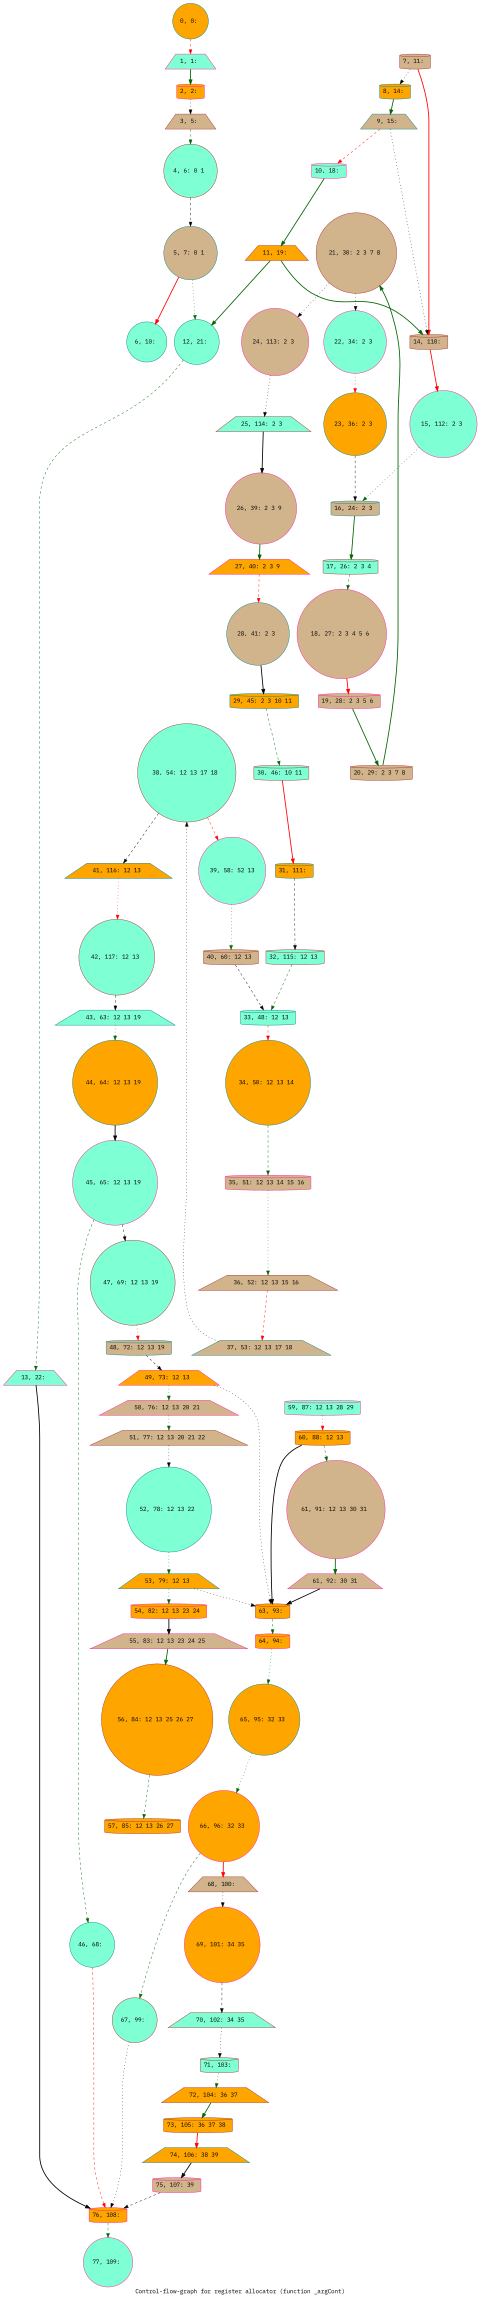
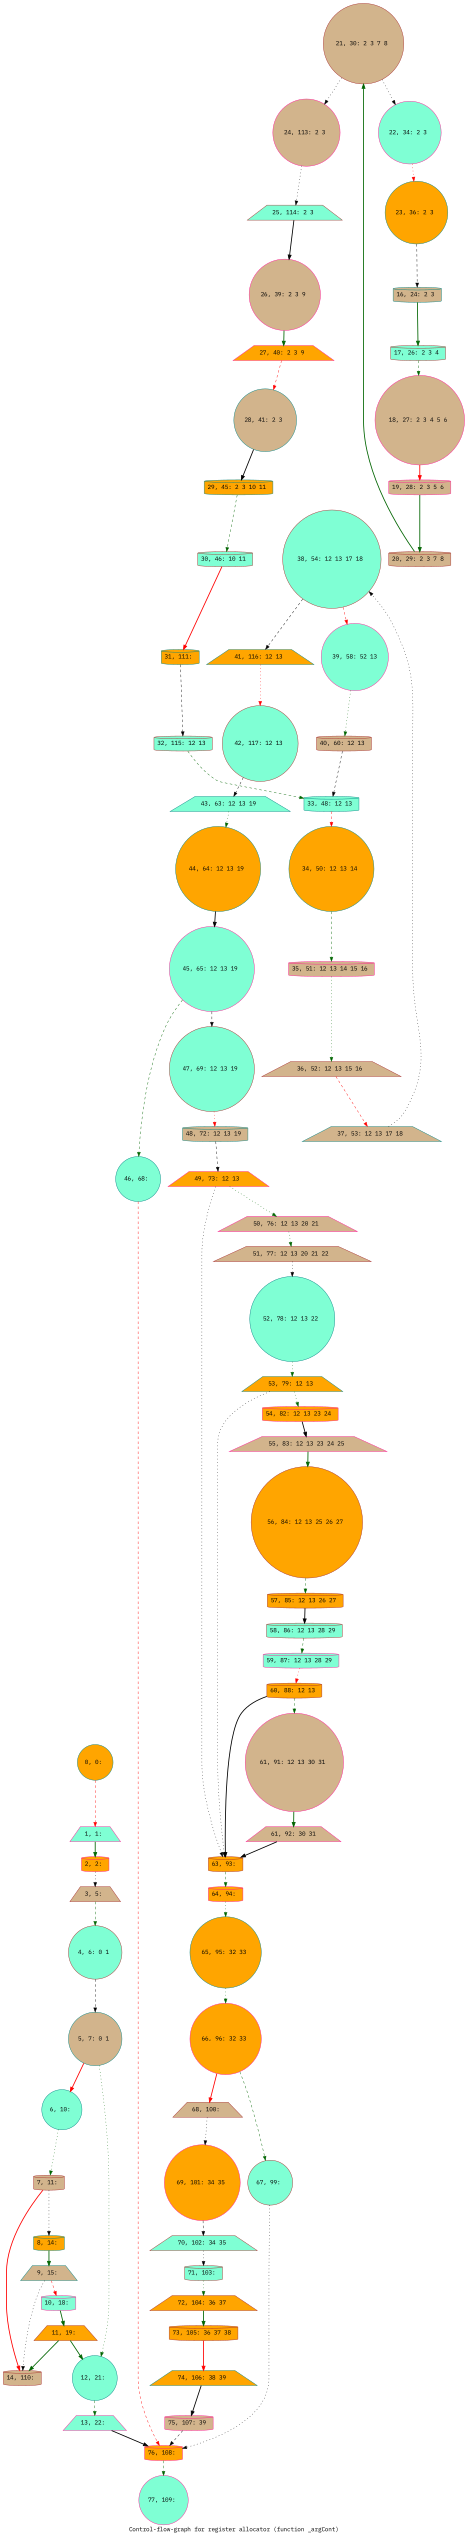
node "15, 112: 2 3": removed
node "58, 86: 12 13 28 29": added
edge "6, 10:" -> "7, 11:": added
